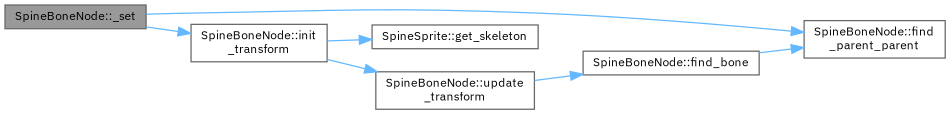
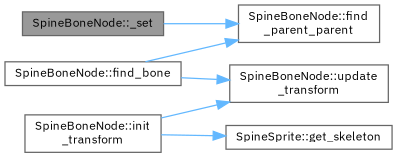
edge "SpineBoneNode::_set" -> "SpineBoneNode::init _transform": removed
edge "SpineBoneNode::update _transform" -> "SpineBoneNode::find_bone": reversed
